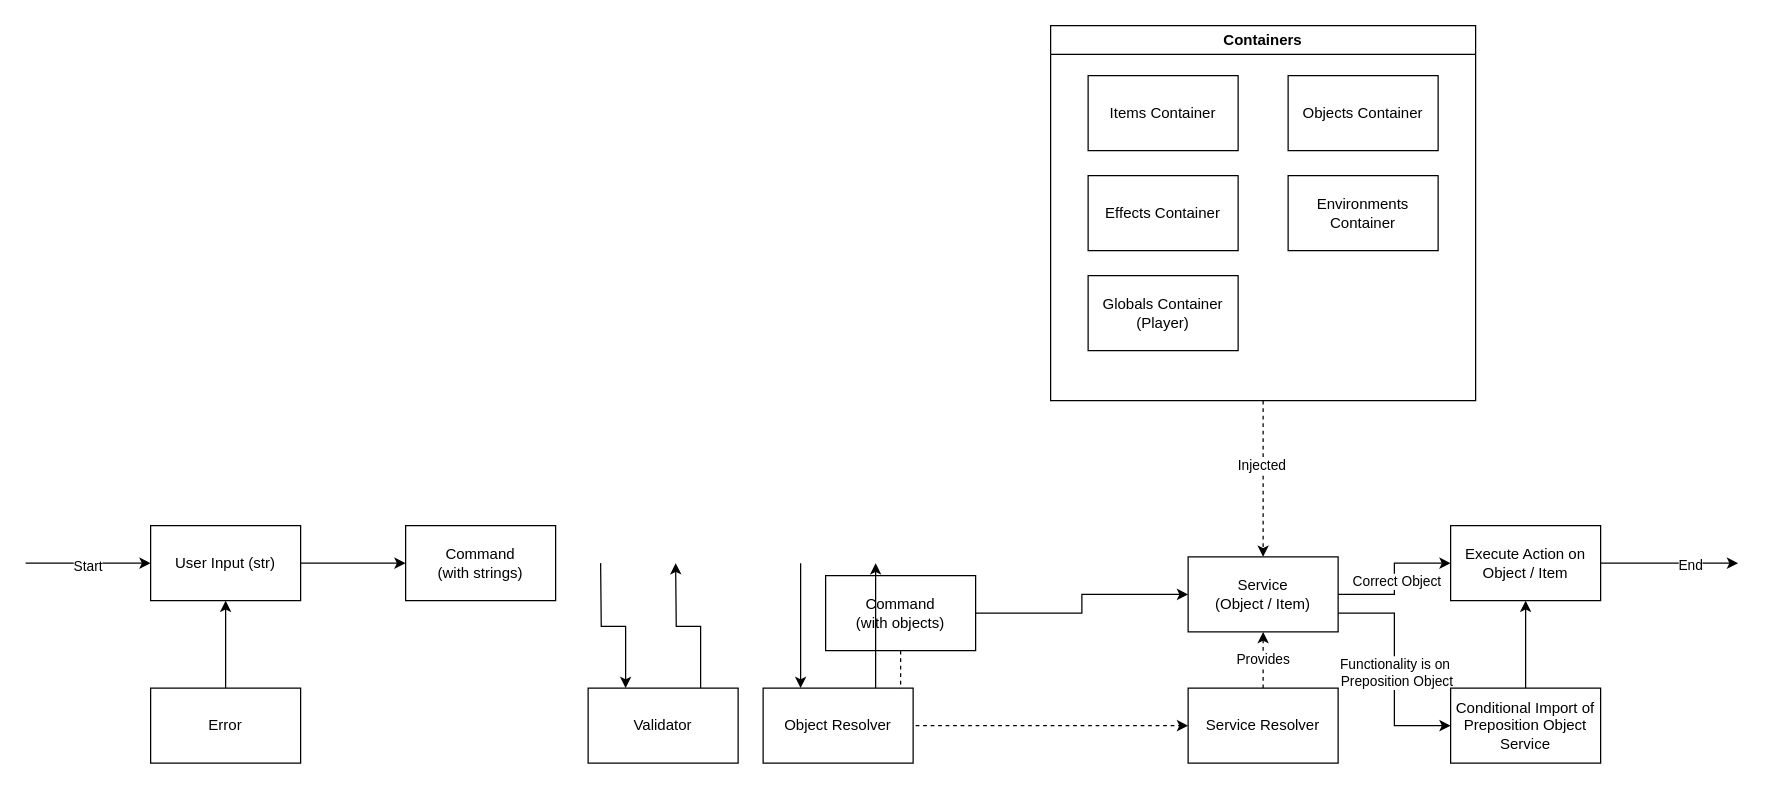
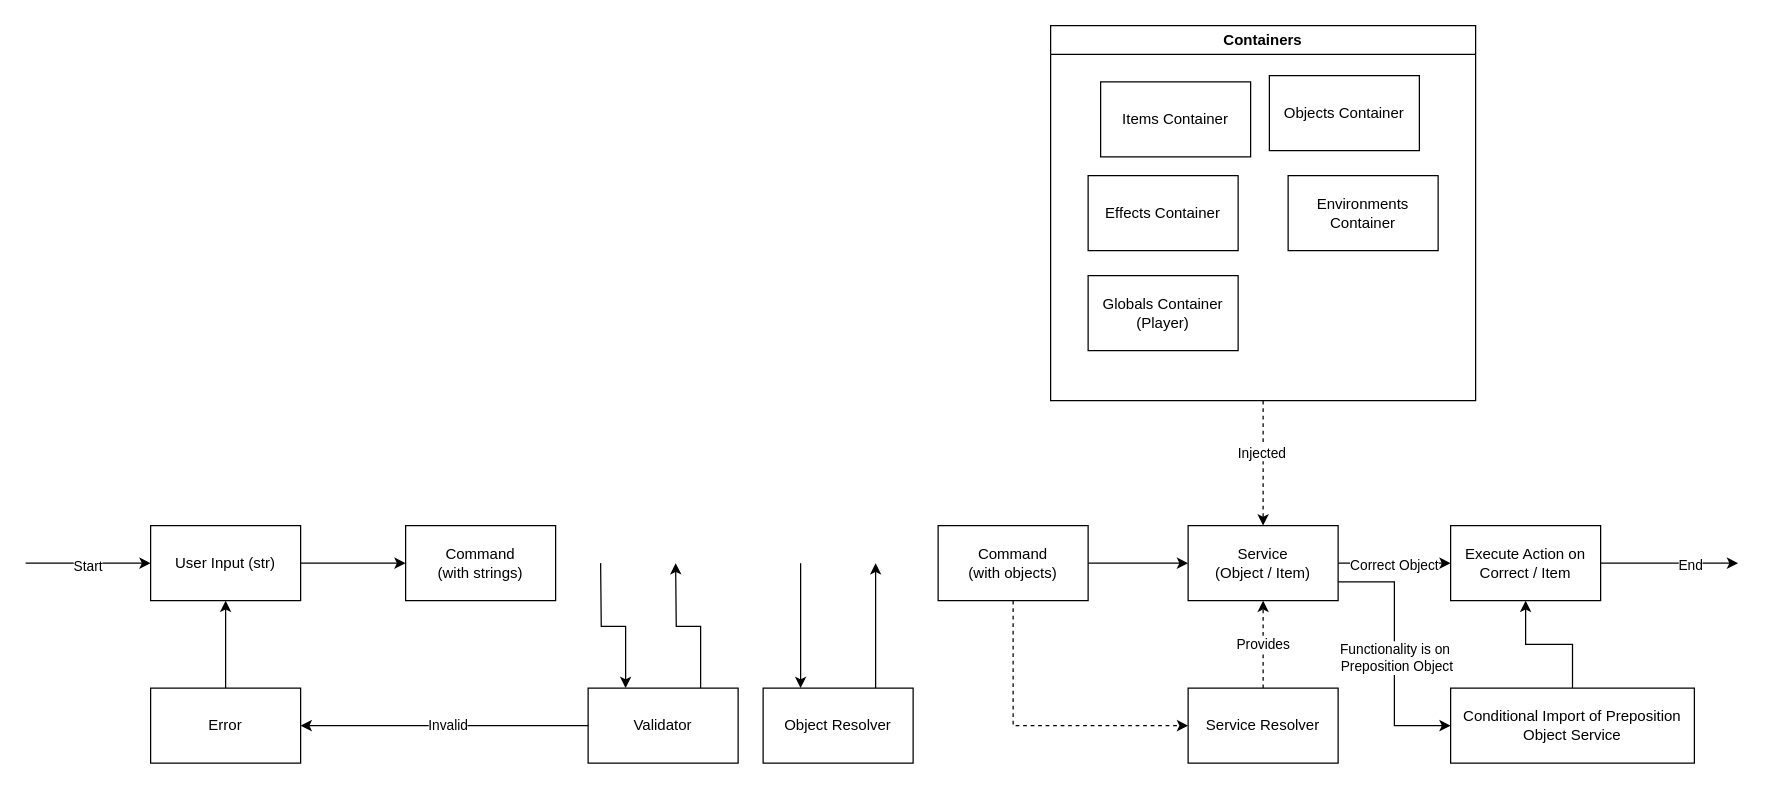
node "Items Container": moved (1163, 113) -> (1176, 119)
node "Objects Container": moved (1363, 113) -> (1344, 113)
node "Execute Action on Object / Item": label "Execute Action on Object / Item" -> "Execute Action on Correct / Item"
node "Service (Object / Item)": moved (1263, 594) -> (1263, 563)
node "Command (with objects)": moved (901, 613) -> (1013, 563)
edge "Validator" -> "Error": added, label "Invalid"
node "Conditional Import of Preposition Object Service": size 150x75 -> 244x75
